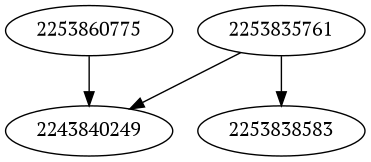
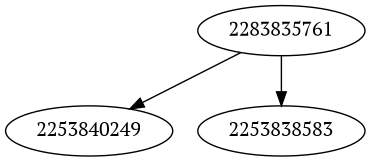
node "2253860775": removed
node "2253835761": label "2253835761" -> "2283835761"
node "2243840249": label "2243840249" -> "2253840249"
